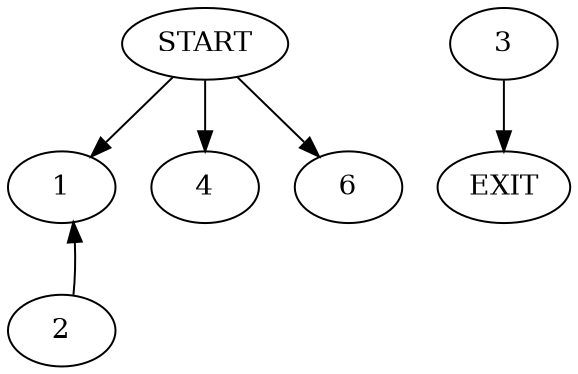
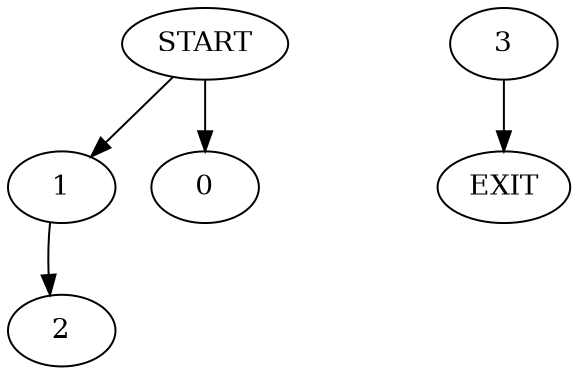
node "4": label "4" -> "0"
node "6": removed
edge "2" -> "1": reversed
